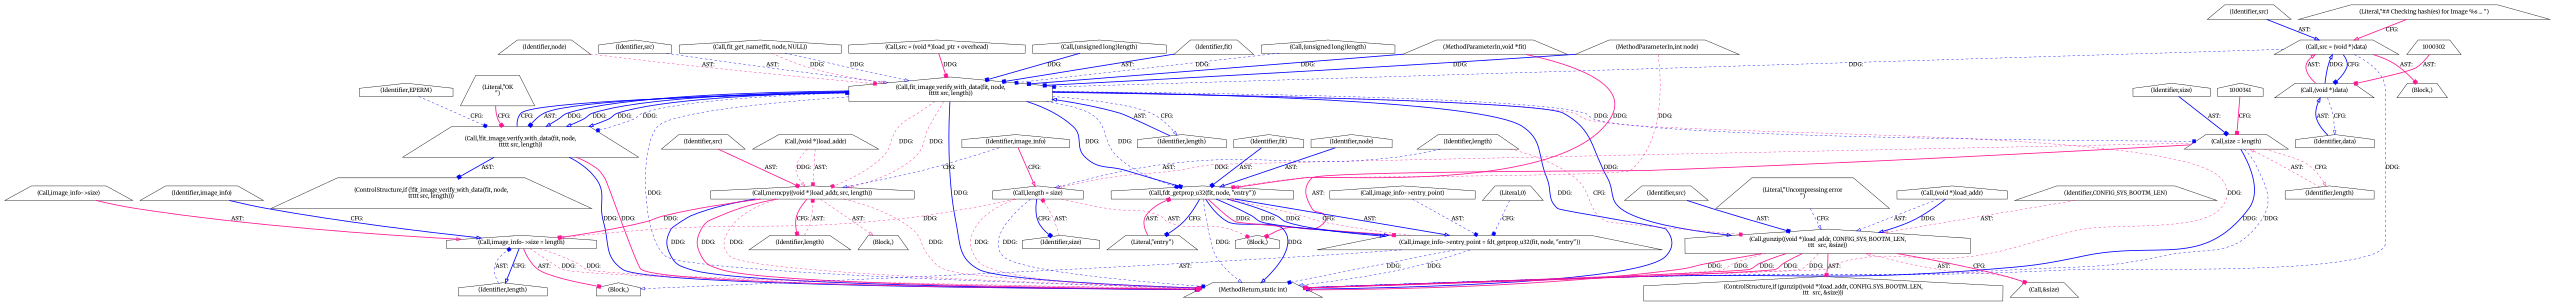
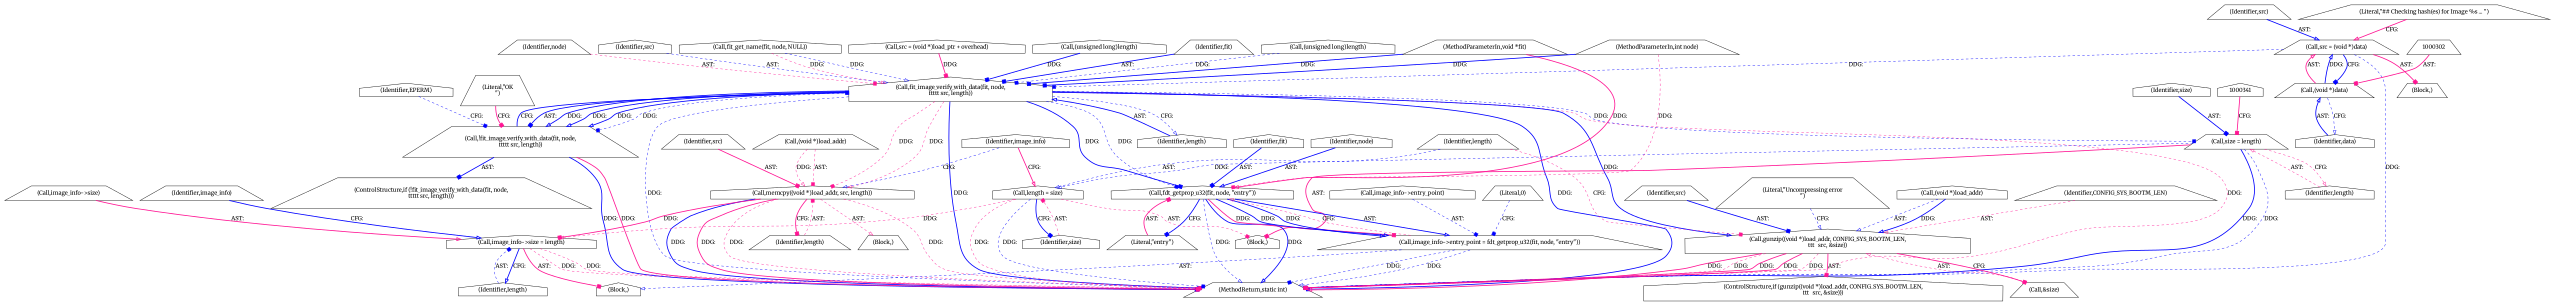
edge "(Call,size = length)" -> "(Call,length = size)": color deeppink -> blue
